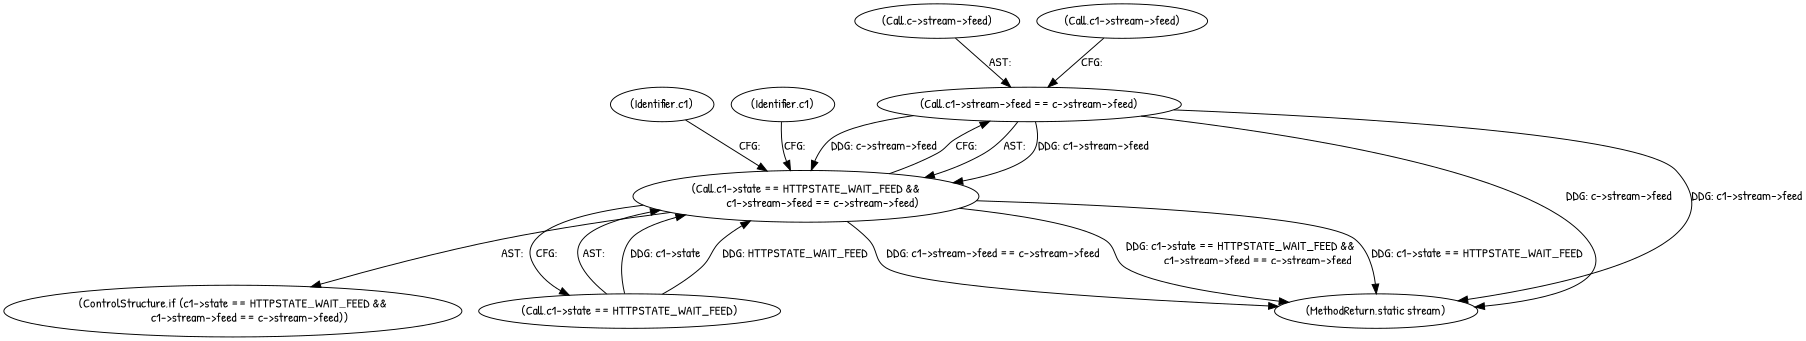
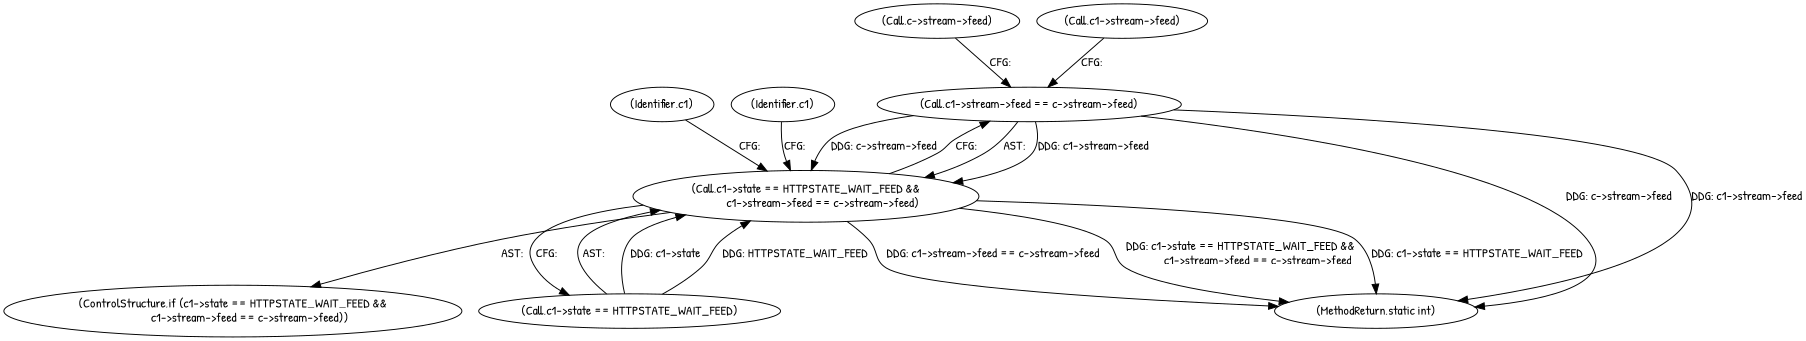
edge "(Call,c->stream->feed)" -> "(Call,c1->stream->feed == c->stream->feed)": label "AST: " -> "CFG: "
node "(MethodReturn,static stream)": label "(MethodReturn,static stream)" -> "(MethodReturn,static int)"
